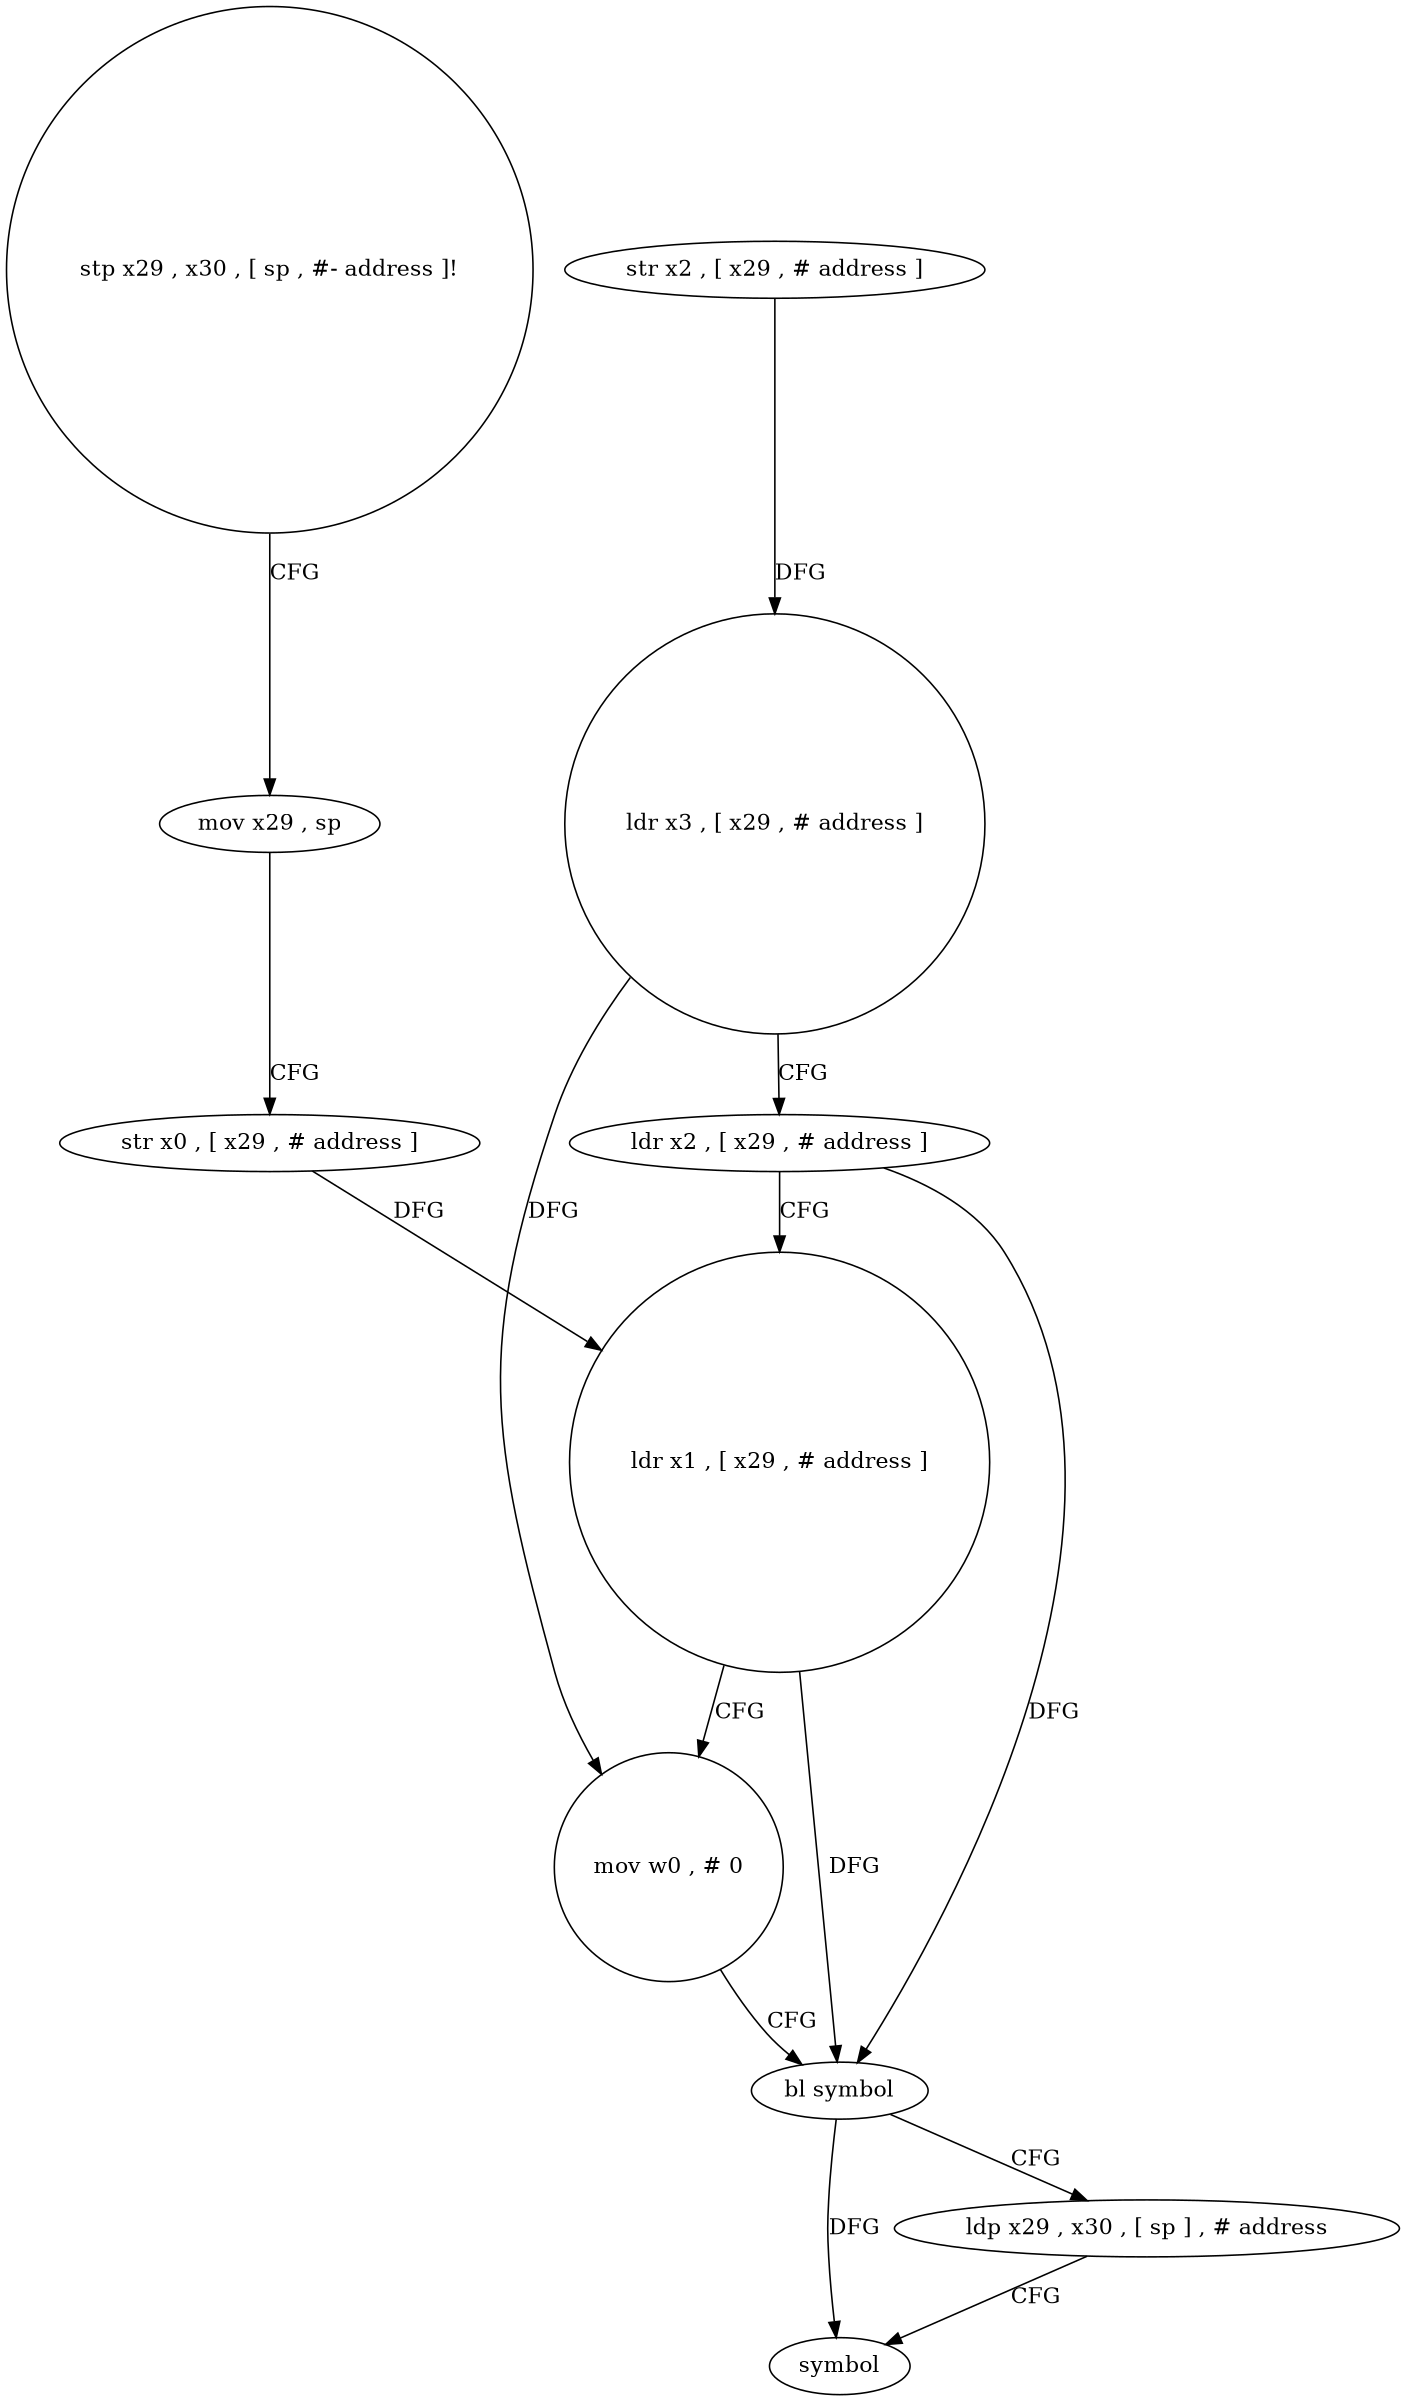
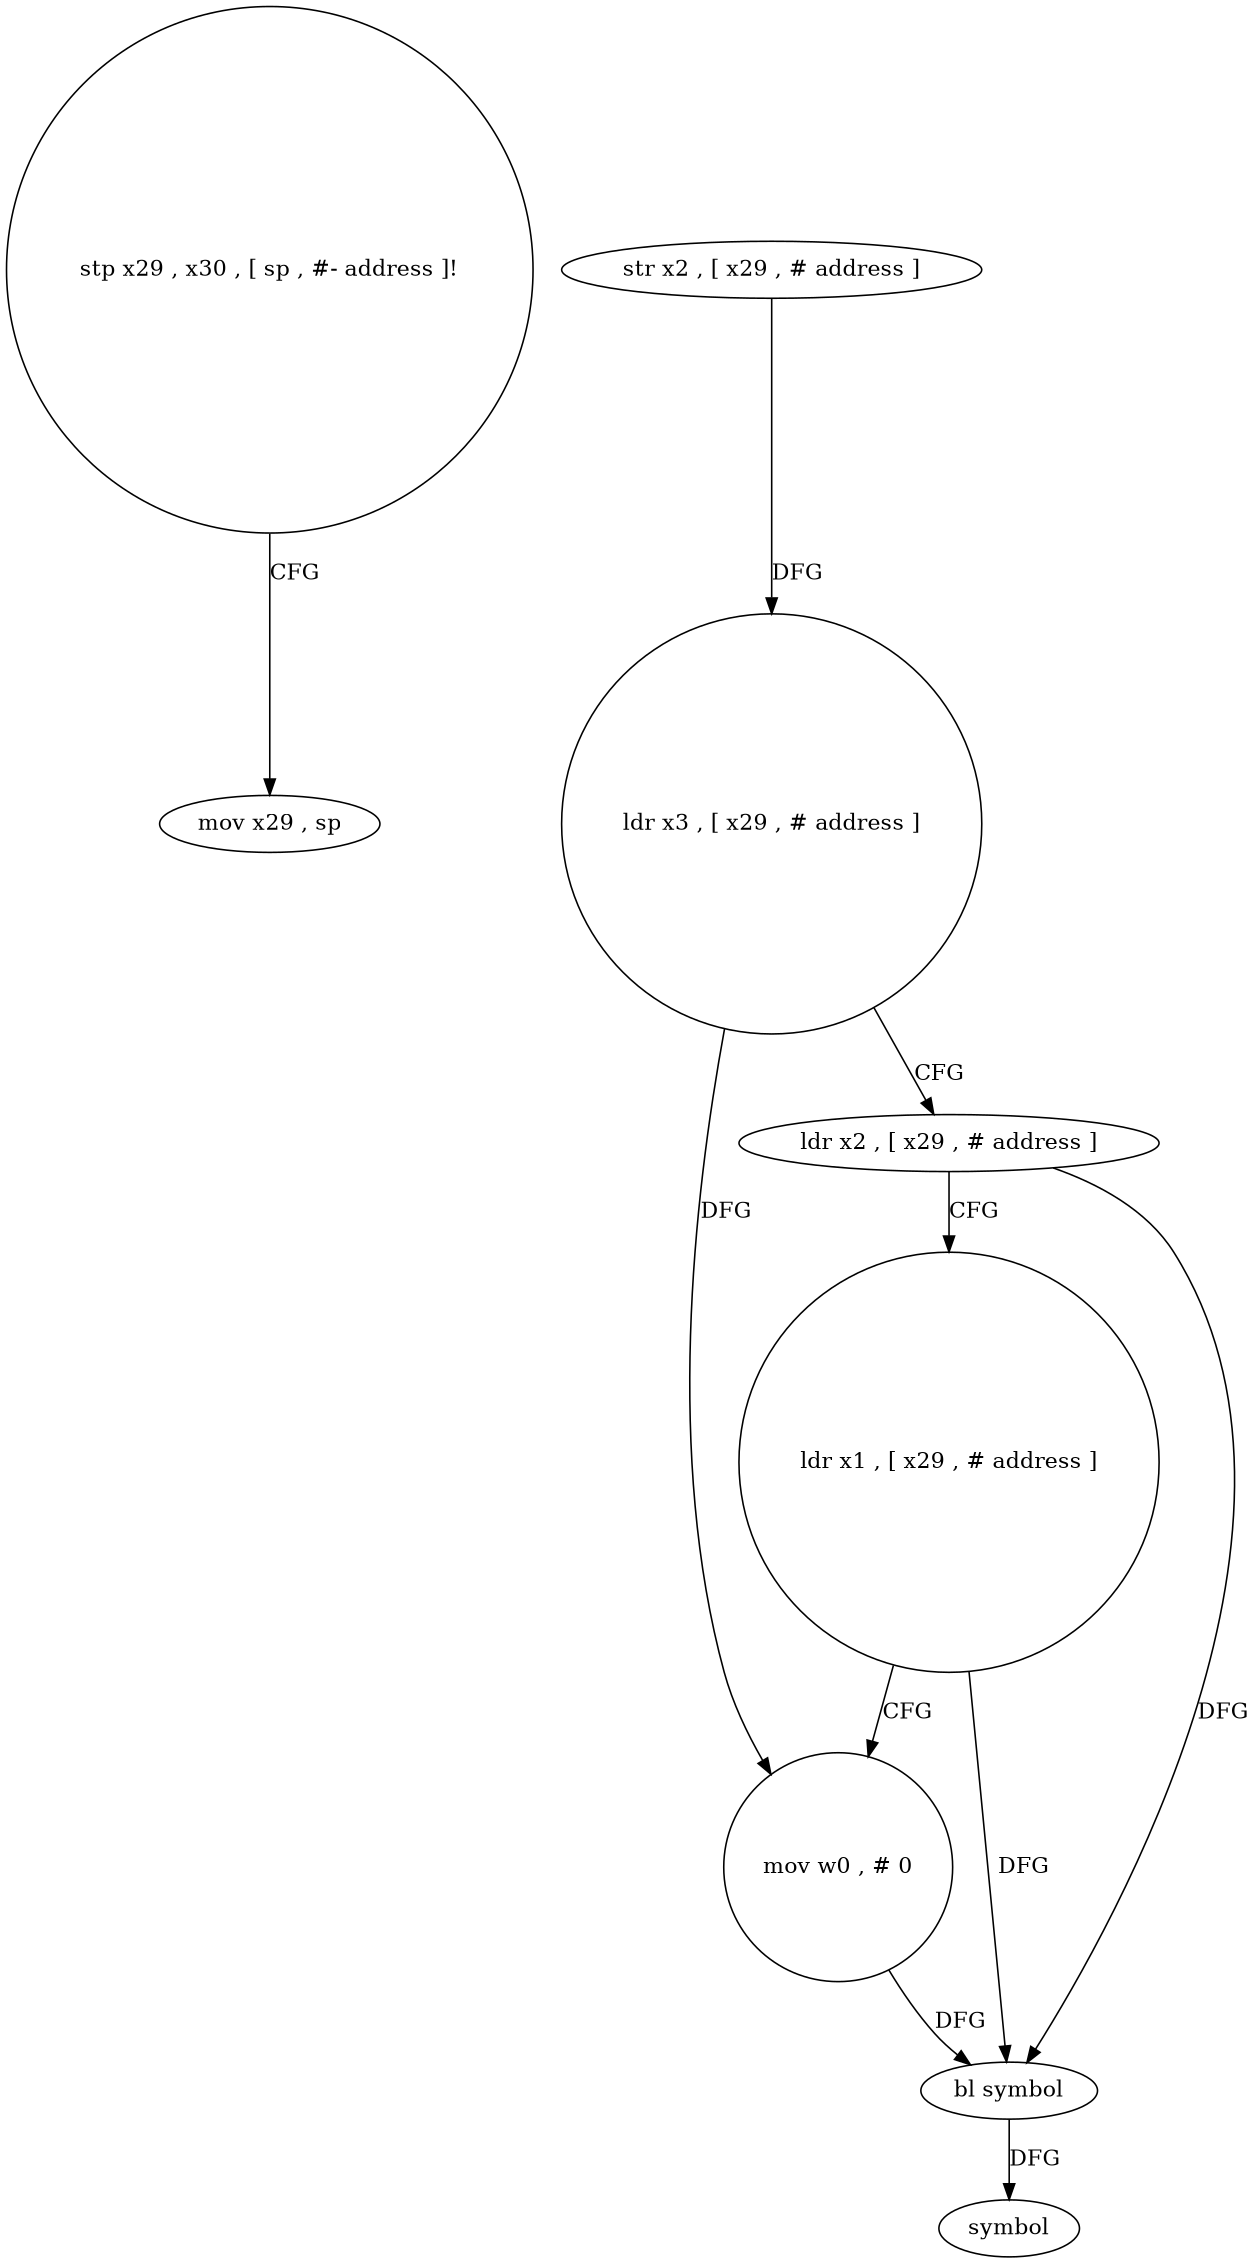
node "str x0 , [ x29 , # address ]": removed
edge "mov w0 , # 0" -> "bl symbol": label "CFG" -> "DFG"
node "ldp x29 , x30 , [ sp ] , # address": removed
